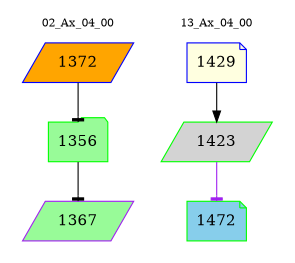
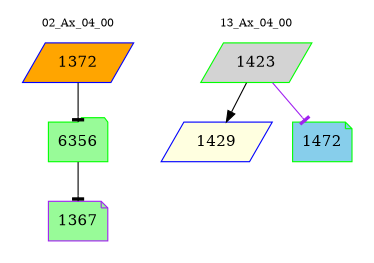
node "1429": shape note -> parallelogram
edge "1429" -> "1423": reversed
node "1356": label "1356" -> "6356"
node "1367": shape parallelogram -> note
